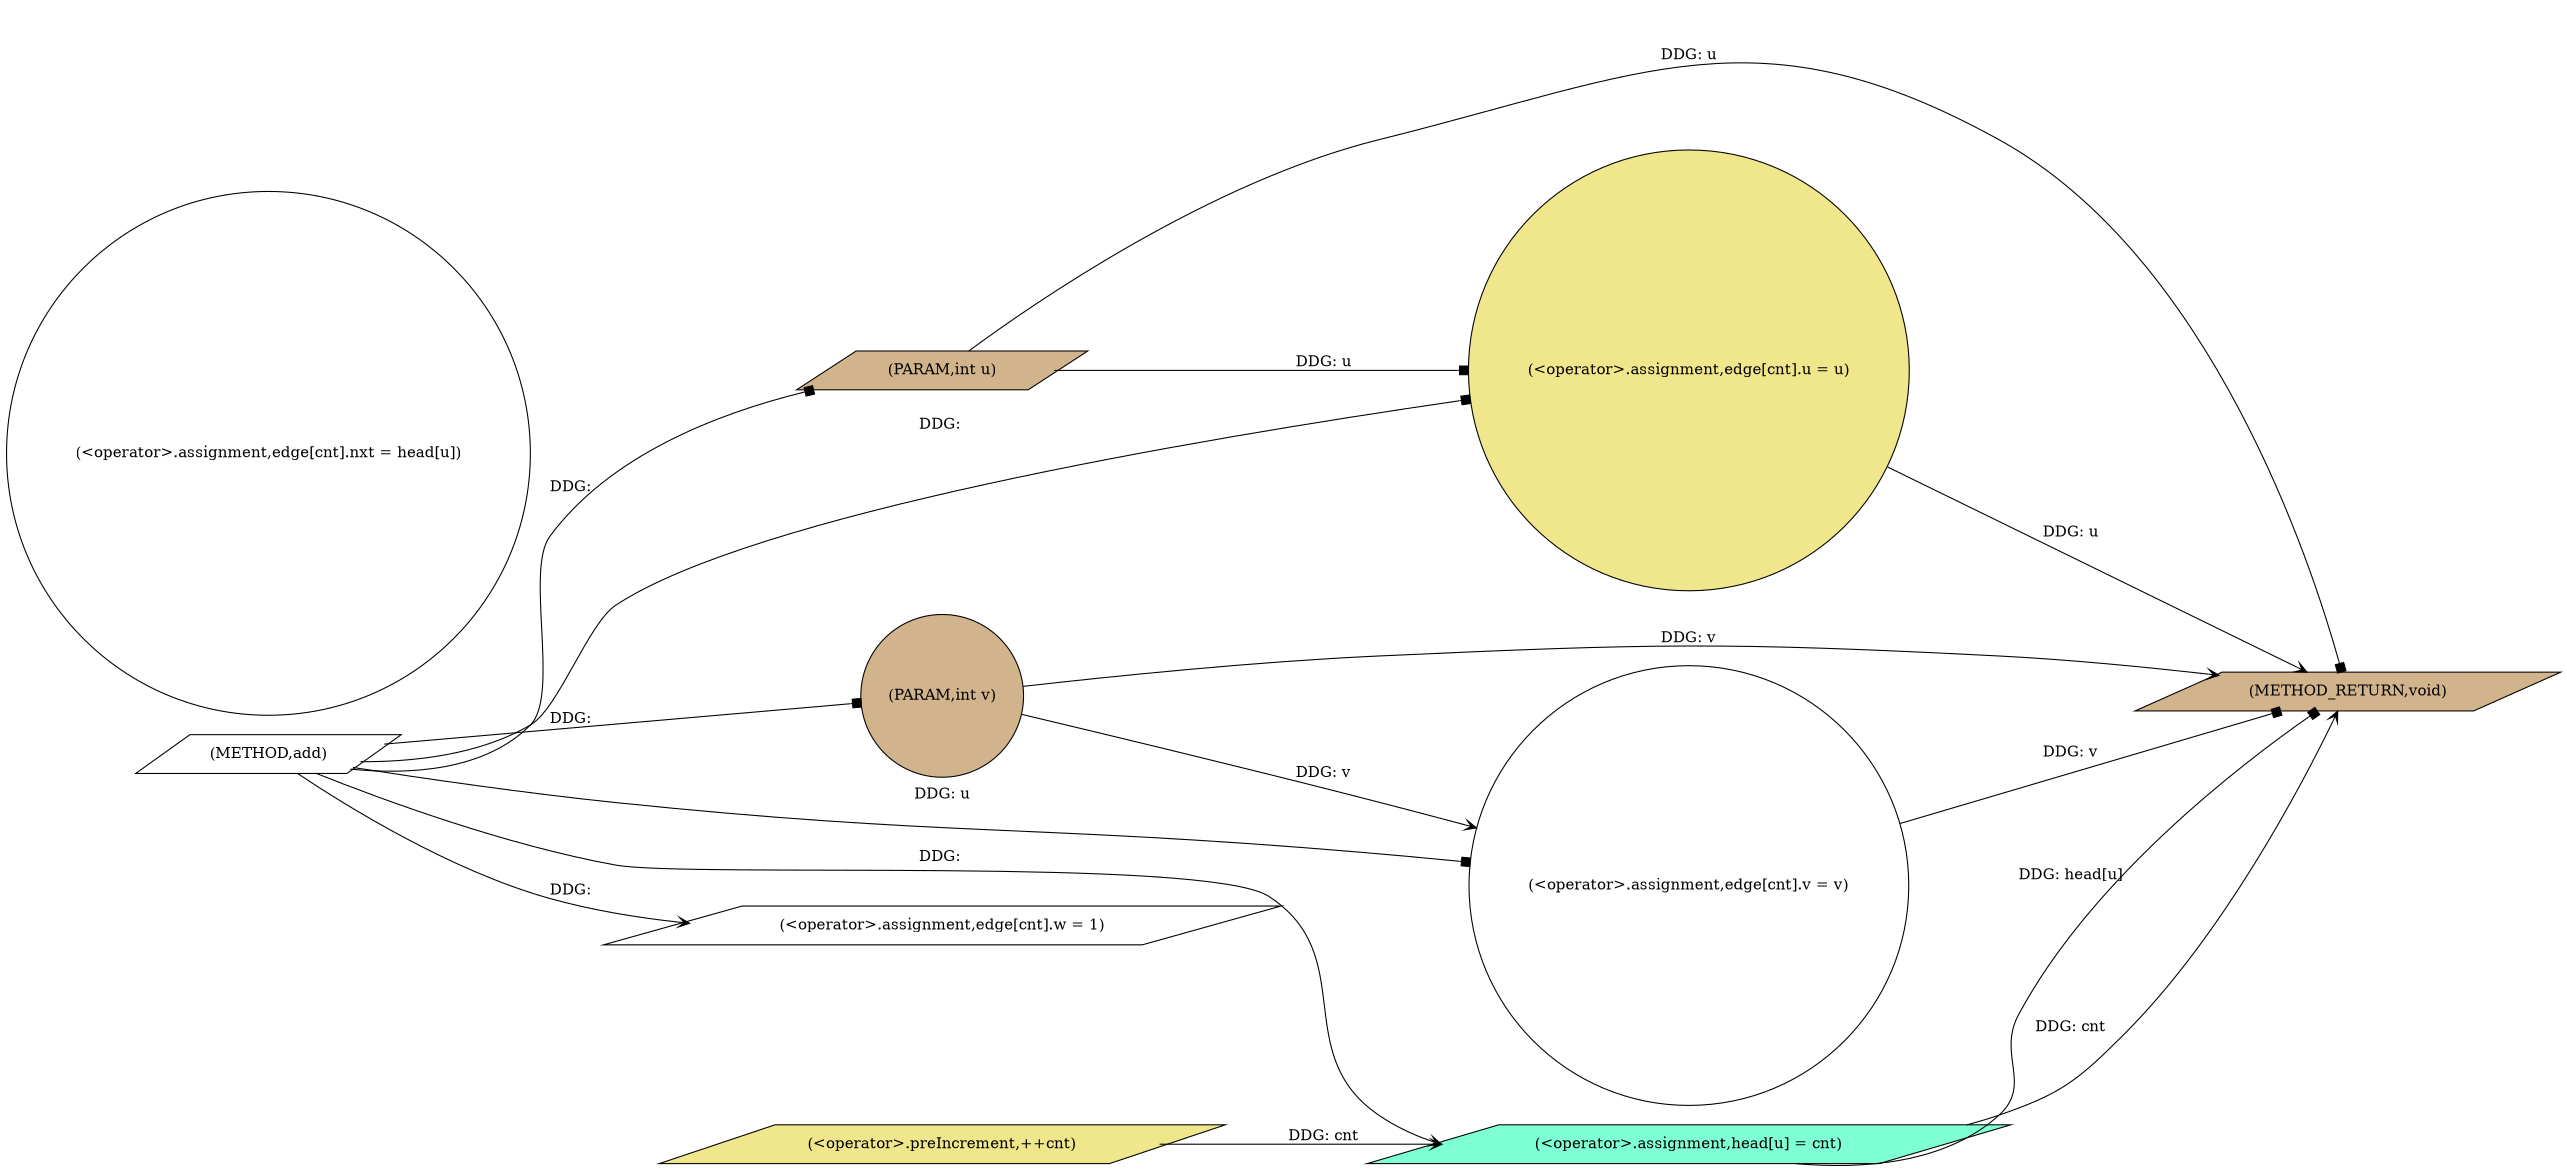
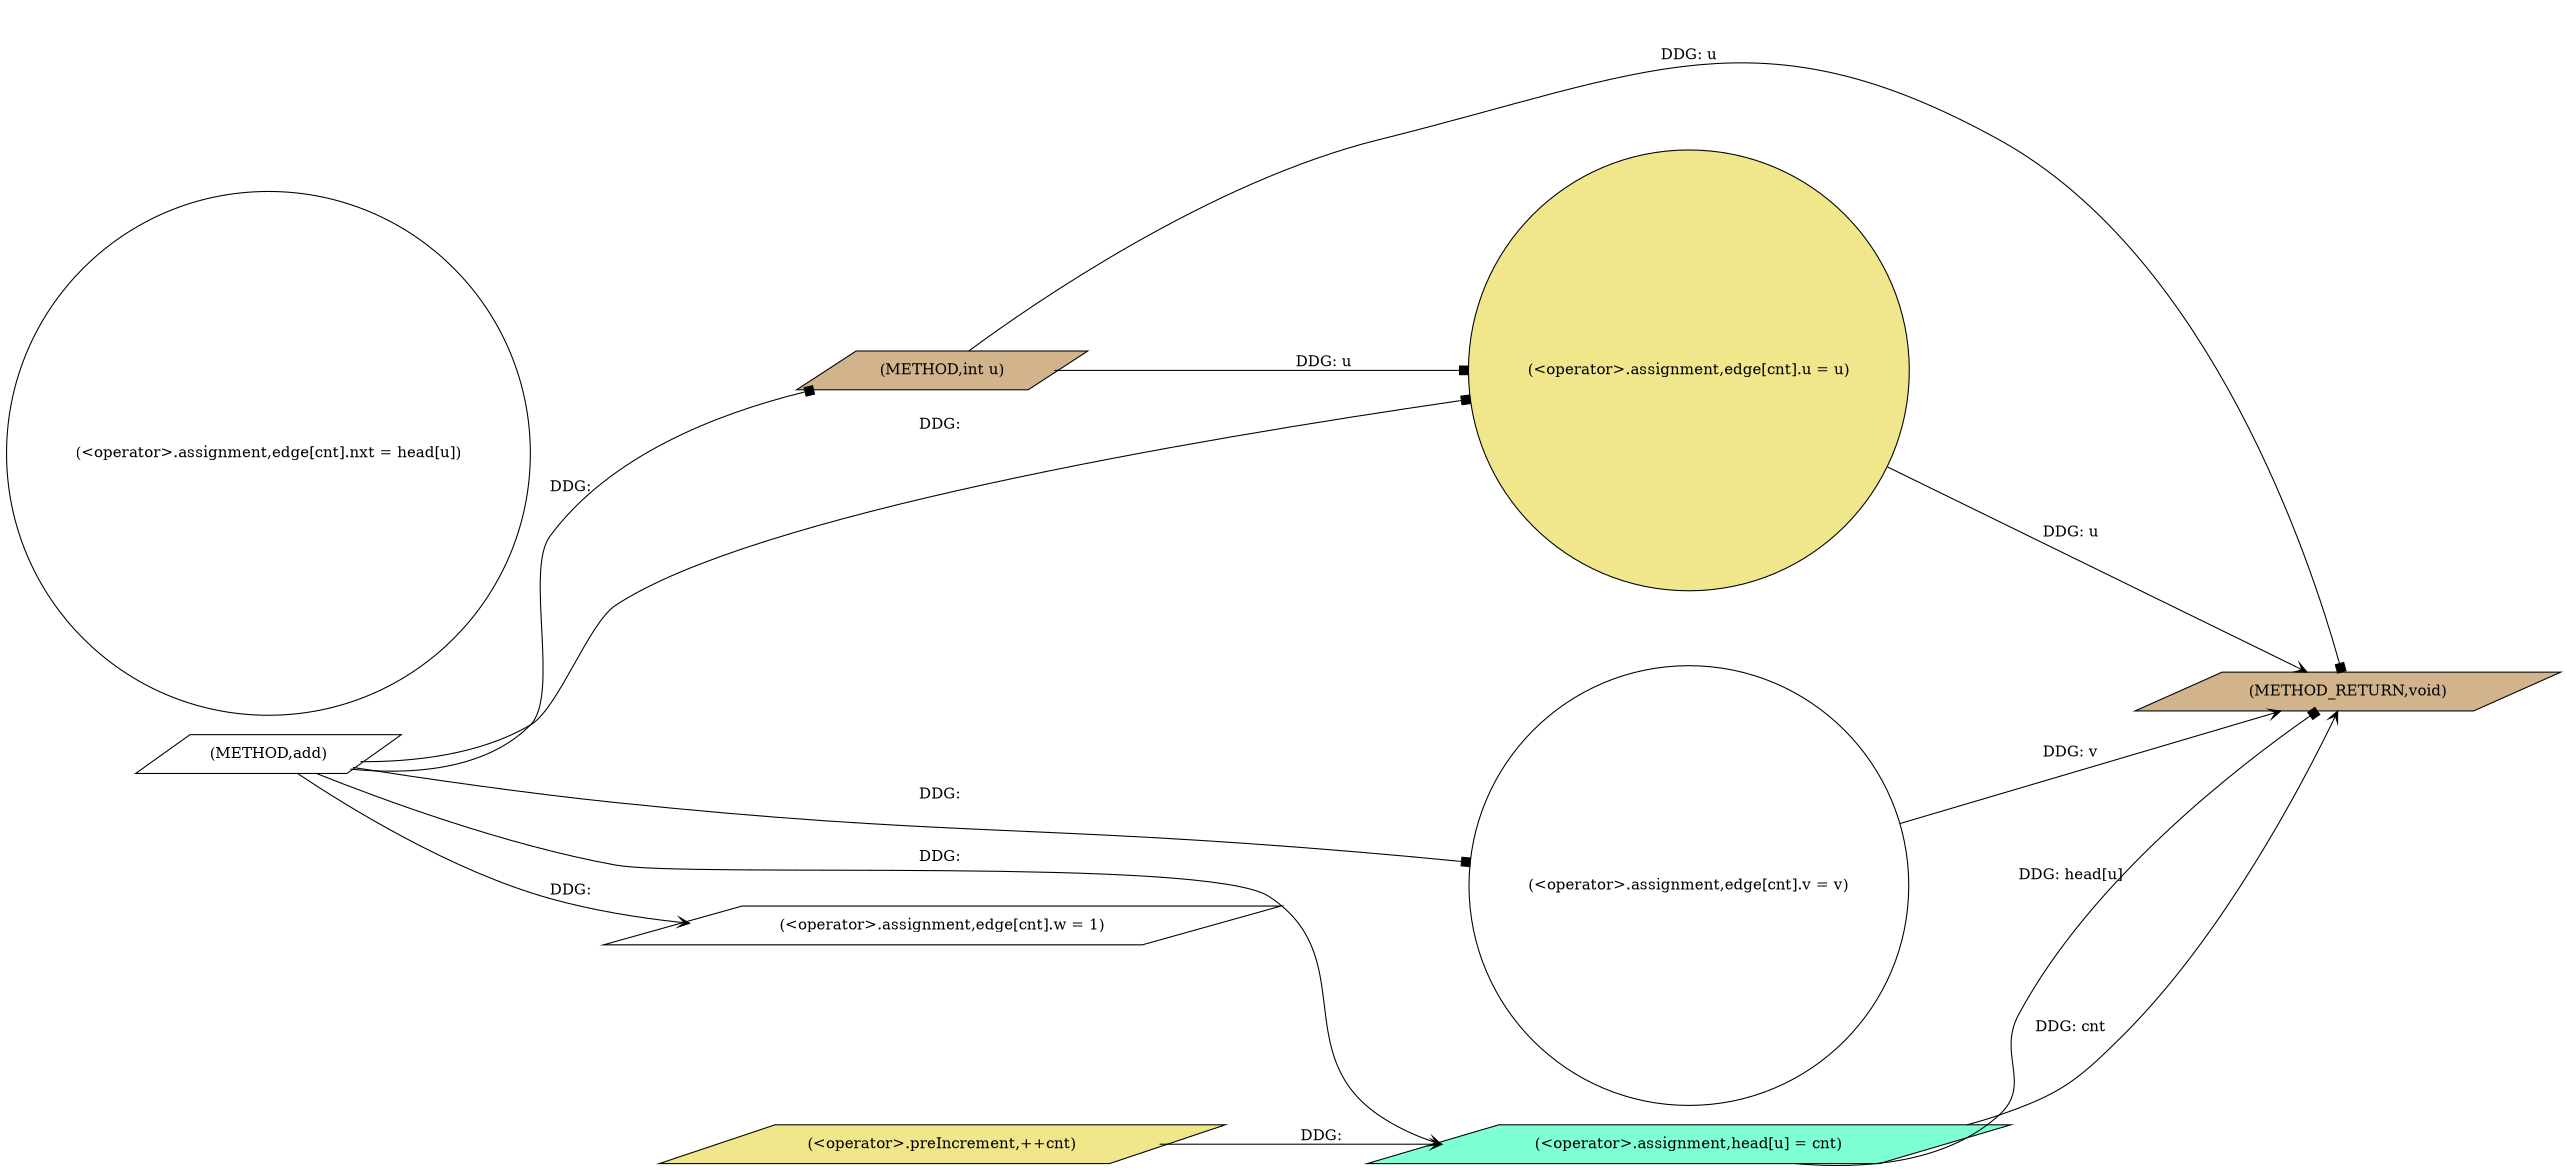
node "(PARAM,int u)": label "(PARAM,int u)" -> "(METHOD,int u)"
node "(PARAM,int v)": removed
edge "(<operator>.assignment,edge[cnt].v = v)" -> "(METHOD_RETURN,void)": arrowhead box -> vee
edge "(METHOD,add)" -> "(<operator>.assignment,edge[cnt].v = v)": label "DDG: u" -> "DDG: "
edge "(<operator>.preIncrement,++cnt)" -> "(<operator>.assignment,head[u] = cnt)": label "DDG: cnt" -> "DDG: "
